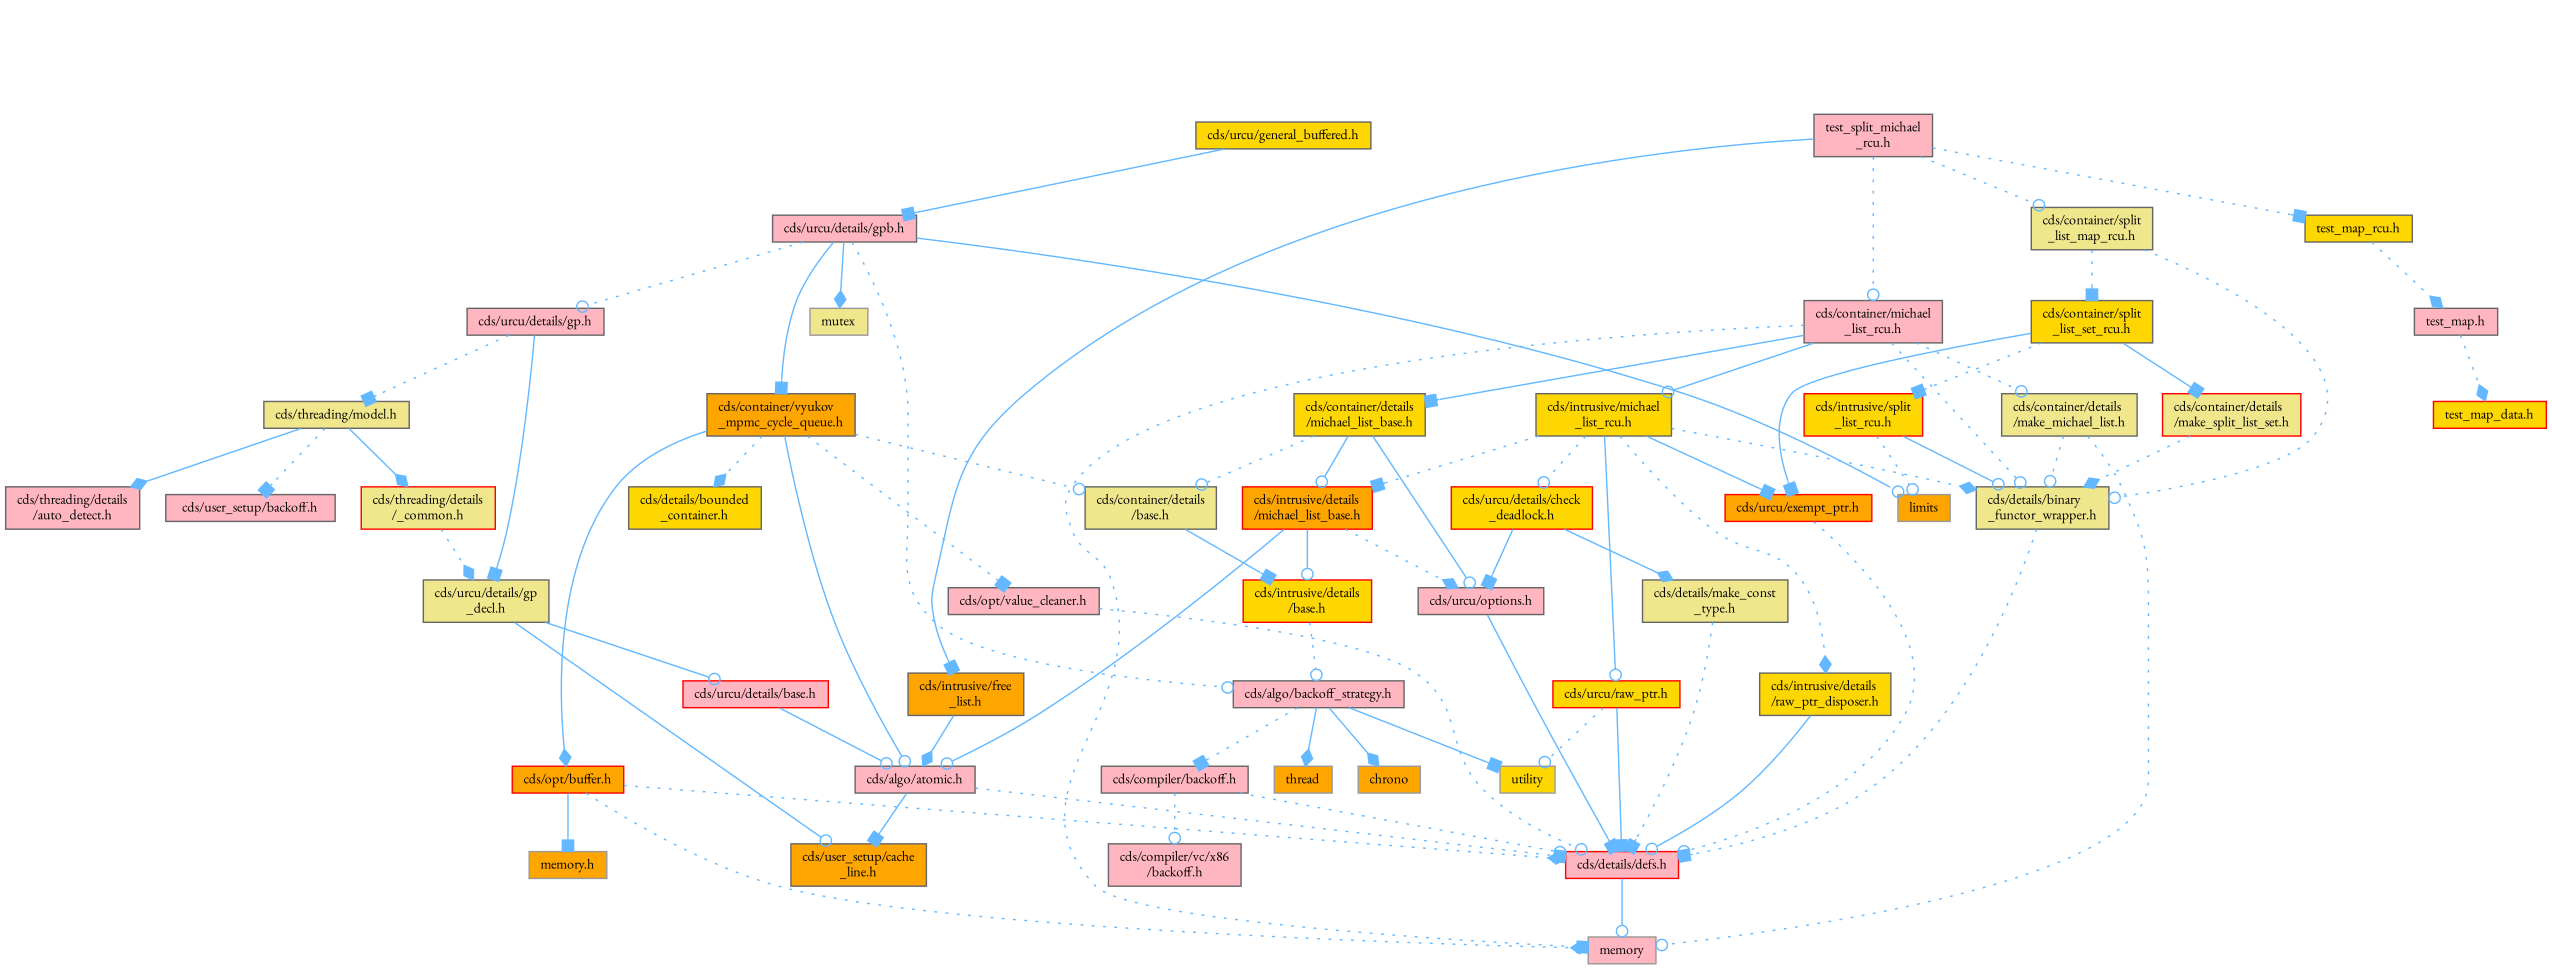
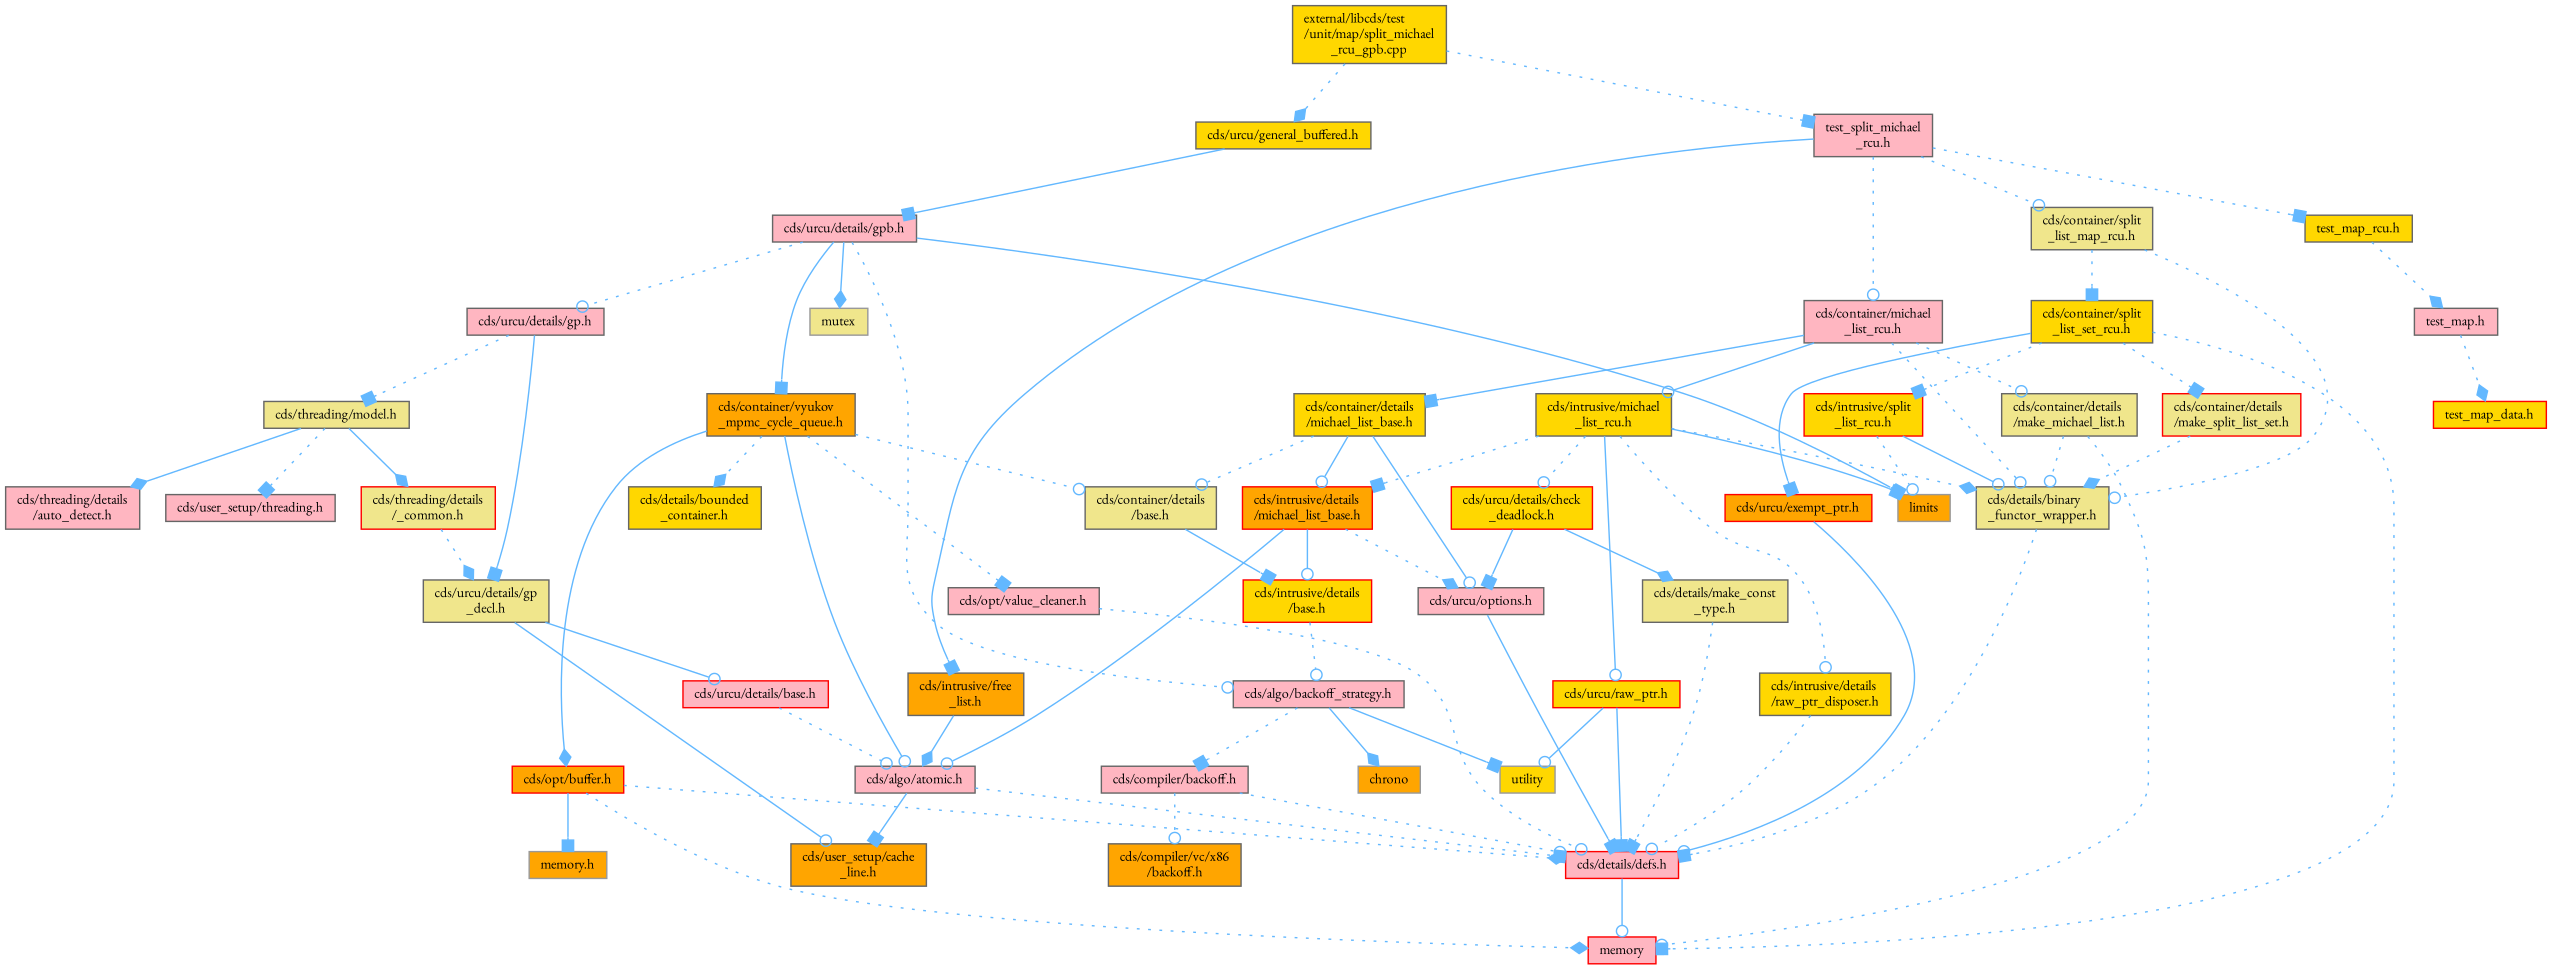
node "external/libcds/test /unit/map/split_michael _rcu_gpb.cpp": added
edge "cds/urcu/details/gpb.h" -> "limits": arrowhead odot -> box
edge "cds/container/split _list_set_rcu.h" -> "cds/container/details /make_split_list_set.h": style solid -> dotted
edge "cds/intrusive/michael _list_rcu.h" -> "cds/urcu/exempt_ptr.h": now "cds/intrusive/michael _list_rcu.h" -> "limits"
node "cds/user_setup/backoff.h": label "cds/user_setup/backoff.h" -> "cds/user_setup/threading.h"
edge "cds/intrusive/michael _list_rcu.h" -> "cds/intrusive/details /raw_ptr_disposer.h": arrowhead diamond -> odot
edge "cds/container/michael _list_rcu.h" -> "memory": now "cds/container/split _list_set_rcu.h" -> "memory"
edge "cds/urcu/exempt_ptr.h" -> "cds/details/defs.h": style dotted -> solid
edge "cds/urcu/raw_ptr.h" -> "utility": style dotted -> solid
edge "cds/urcu/details/base.h" -> "cds/algo/atomic.h": style solid -> dotted
node "thread": removed
edge "cds/intrusive/details /raw_ptr_disposer.h" -> "cds/details/defs.h": style solid -> dotted
node "cds/compiler/vc/x86 /backoff.h": fillcolor lightpink -> orange
node "memory": color grey60 -> red
